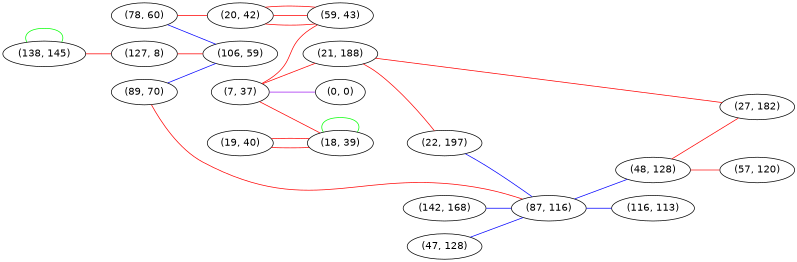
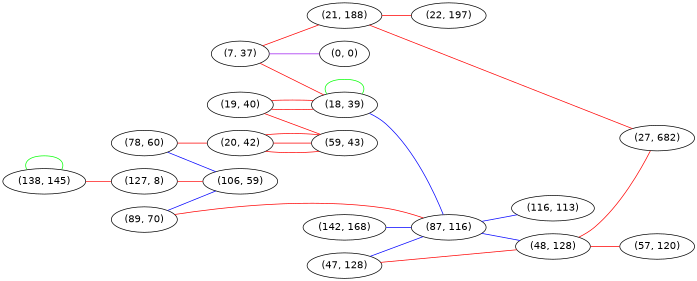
edge "(59, 43)" -- "(7, 37)": now "(59, 43)" -- "(19, 40)"
node "(27, 182)": label "(27, 182)" -> "(27, 682)"
edge "(22, 197)" -- "(87, 116)": now "(18, 39)" -- "(87, 116)"
edge "(48, 128)" -- "(47, 128)": added
